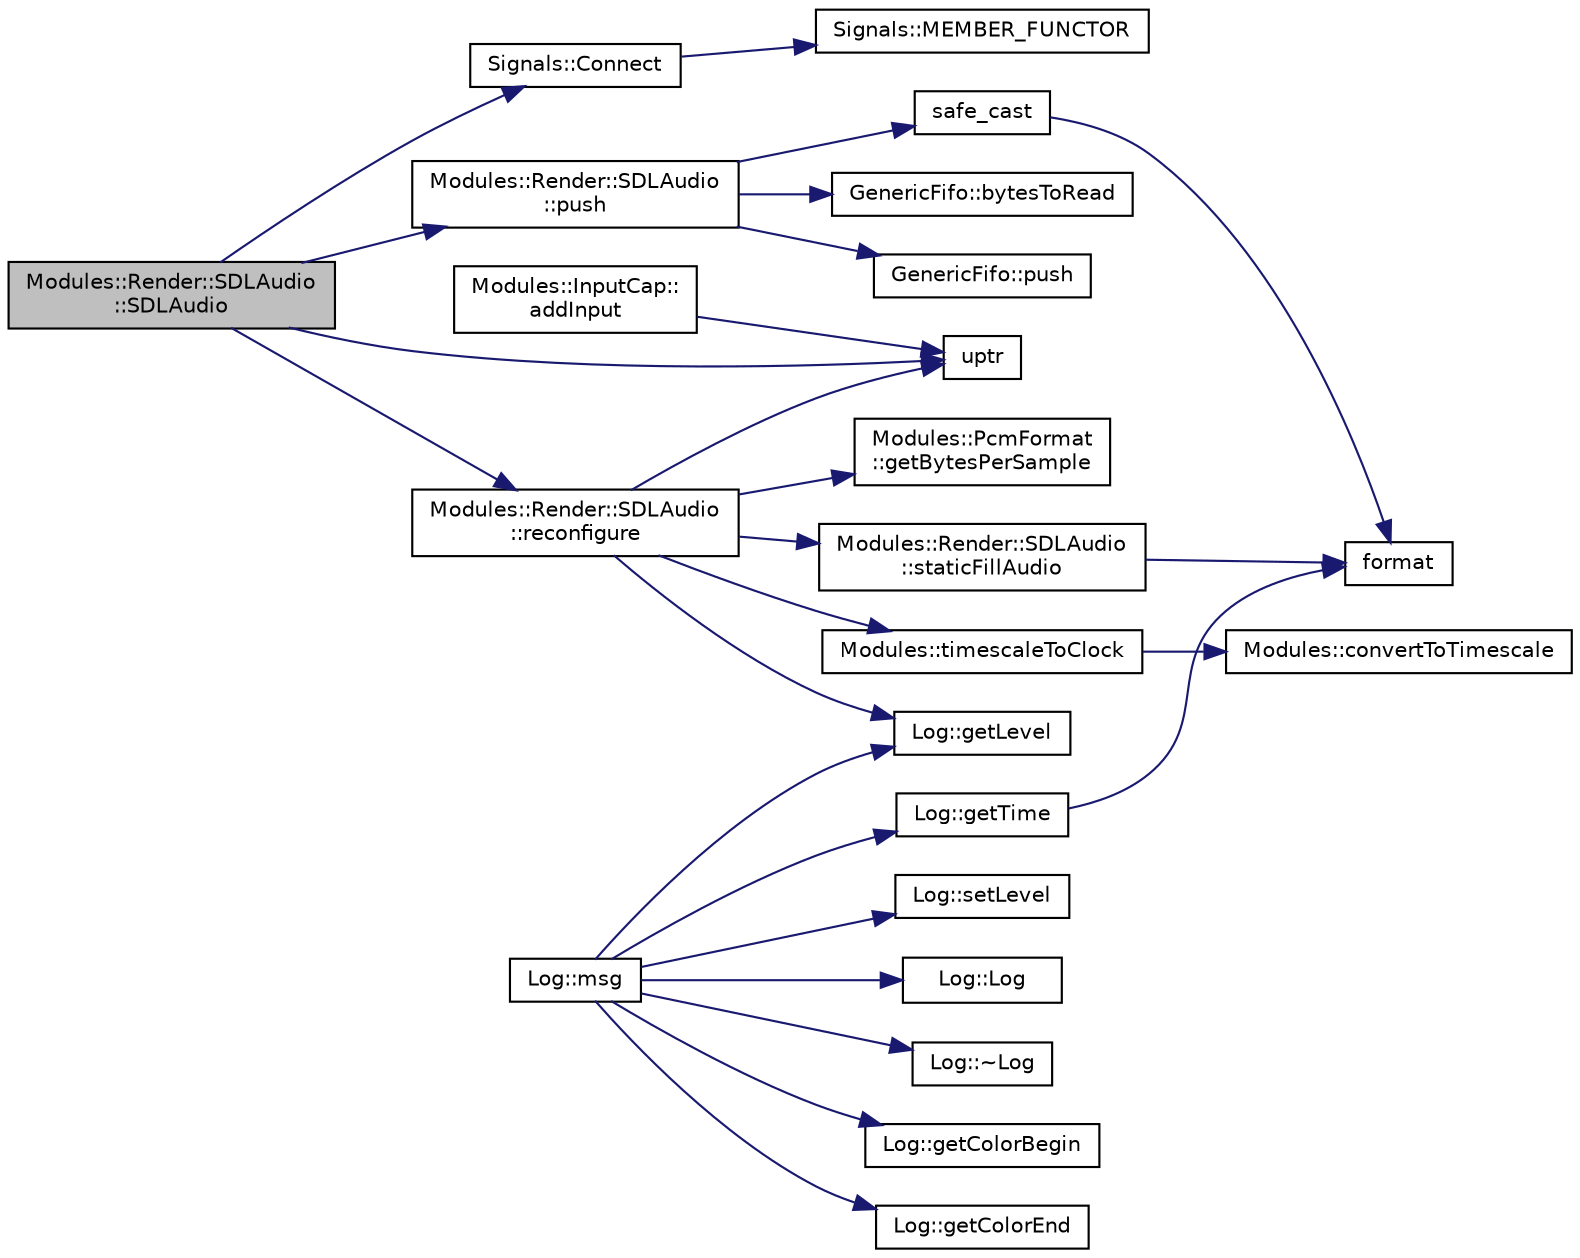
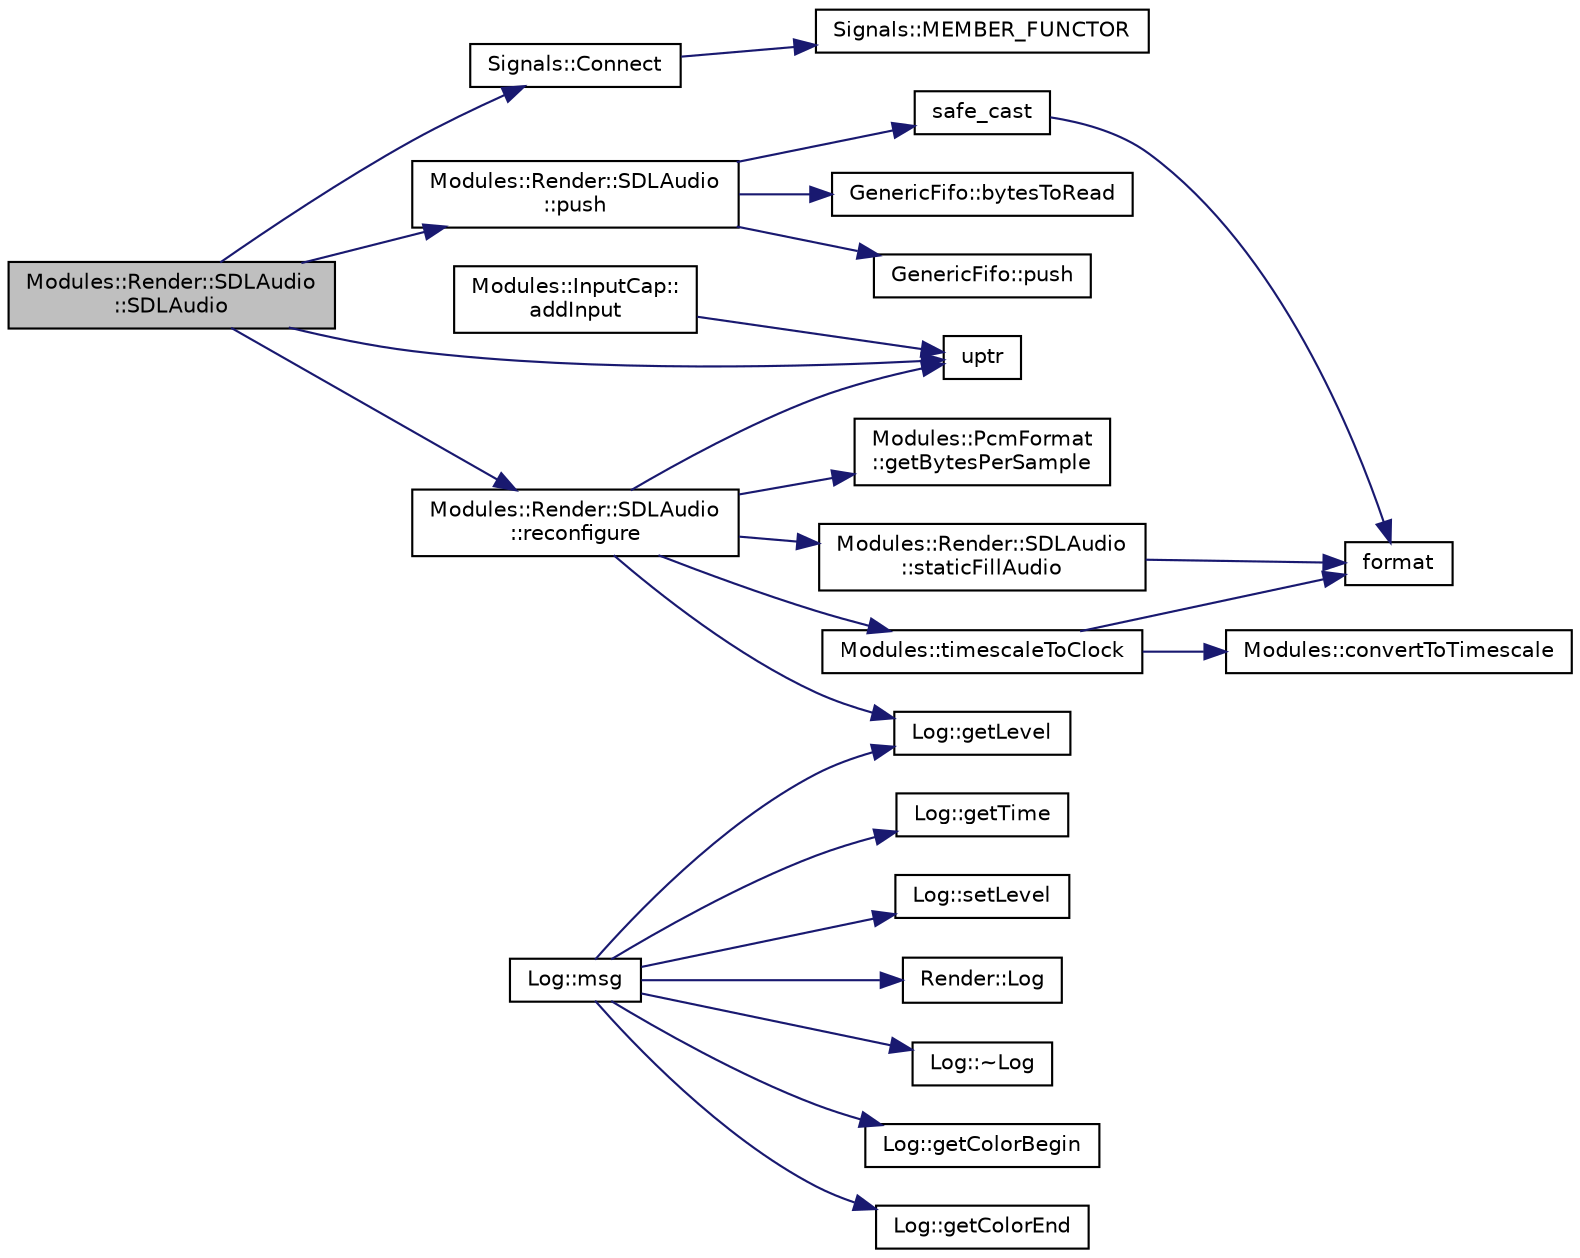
edge "Log::getTime" -> "format": now "Modules::timescaleToClock" -> "format"
node "Log::Log": label "Log::Log" -> "Render::Log"
